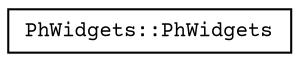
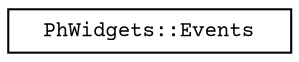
node "PhWidgets::PhWidgets": label "PhWidgets::PhWidgets" -> "PhWidgets::Events"
